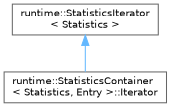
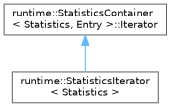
edge "runtime::StatisticsContainer < Statistics, Entry >::Iterator" -> "runtime::StatisticsIterator < Statistics >": reversed
